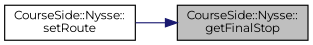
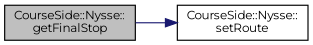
edge "CourseSide::Nysse:: setRoute" -> "CourseSide::Nysse:: getFinalStop": reversed
